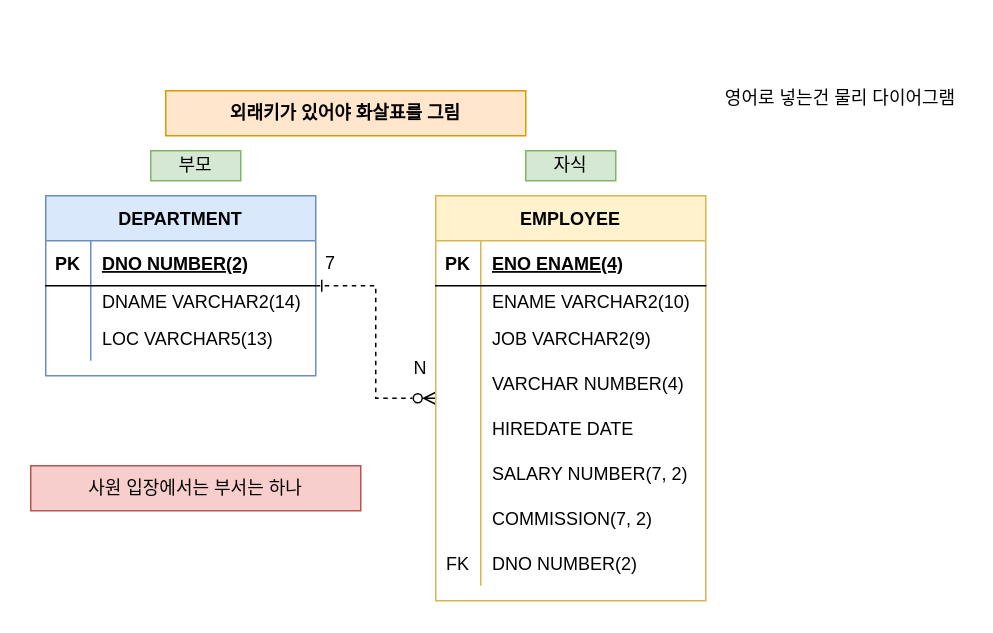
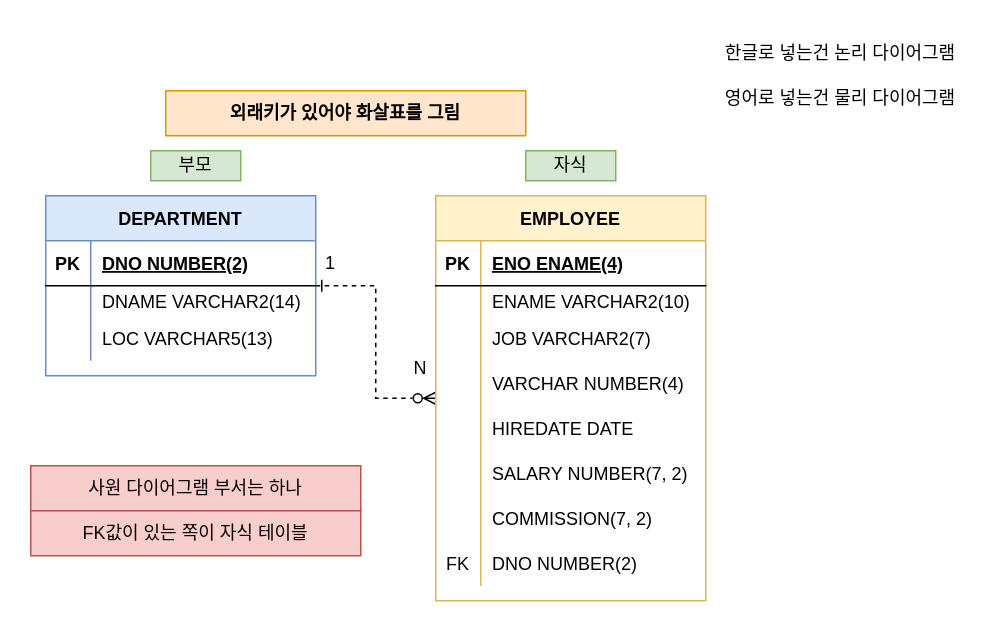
node "한글로 넣는건 논리 다이어그램": added
node "7": label "7" -> "1"
node "JOB VARCHAR2(9)": label "JOB VARCHAR2(9)" -> "JOB VARCHAR2(7)"
node "사원 입장에서는 부서는 하나": label "사원 입장에서는 부서는 하나" -> "사원 다이어그램 부서는 하나"
node "FK값이 있는 쪽이 자식 테이블": added
